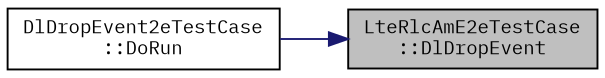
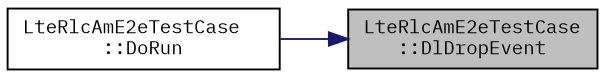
node "DlDropEvent2eTestCase ::DoRun": label "DlDropEvent2eTestCase ::DoRun" -> "LteRlcAmE2eTestCase ::DoRun"
